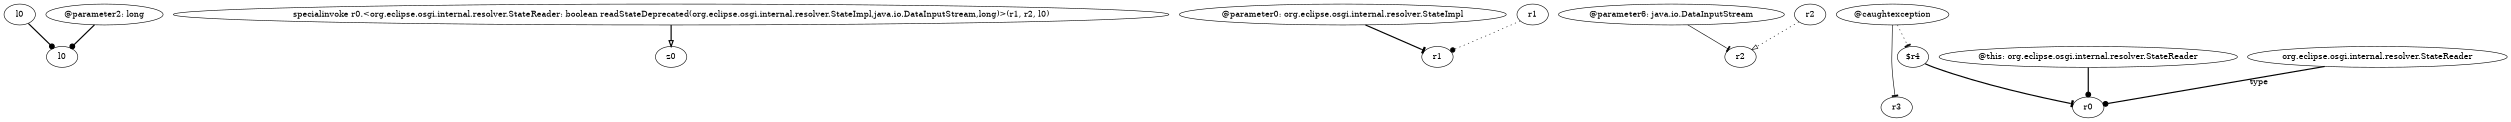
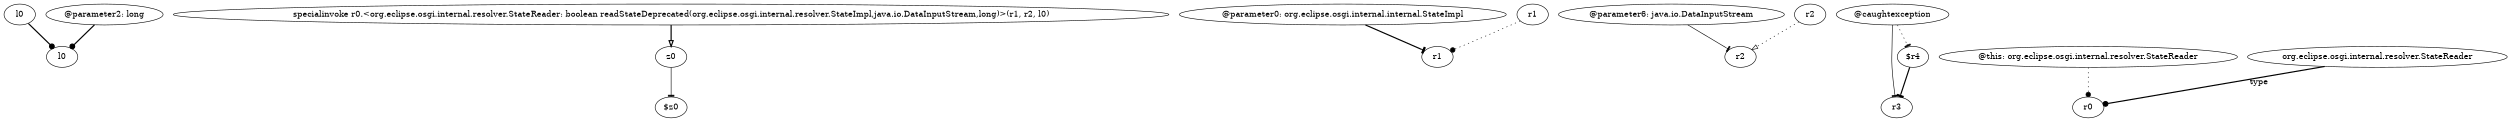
node "@parameter0: org.eclipse.osgi.internal.resolver.StateImpl": label "@parameter0: org.eclipse.osgi.internal.resolver.StateImpl" -> "@parameter0: org.eclipse.osgi.internal.internal.StateImpl"
edge "@this: org.eclipse.osgi.internal.resolver.StateReader" -> "r0": style bold -> dotted
edge "$r4" -> "r0": now "$r4" -> "r3"
node "$z0": added
